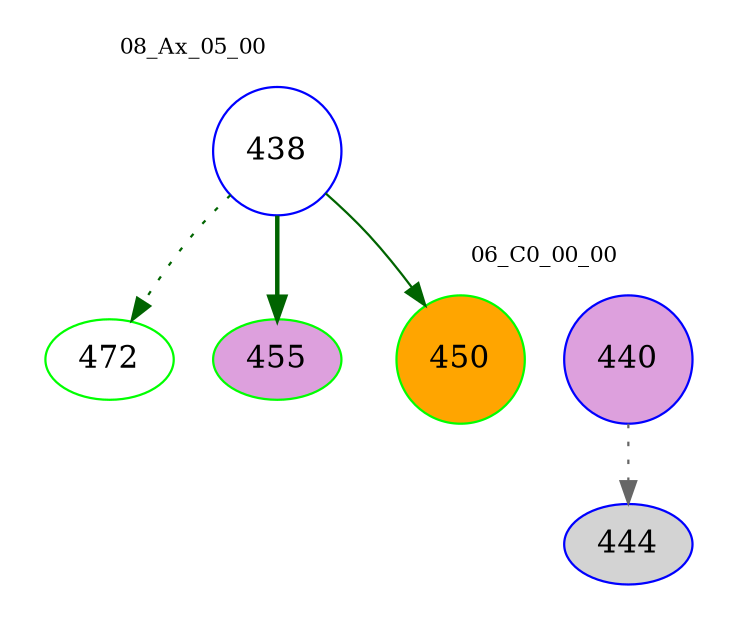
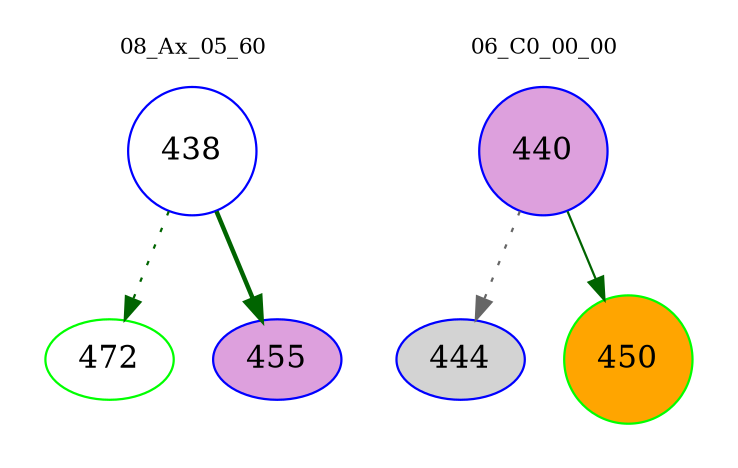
cluster "08_Ax_05_00": label "08_Ax_05_00" -> "08_Ax_05_60"
edge "438" -> "450": now "440" -> "450"
node "455": color green -> blue
